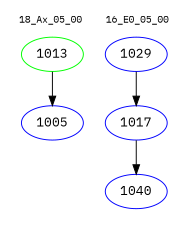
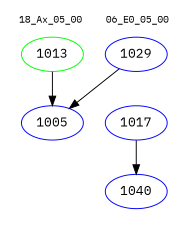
cluster "16_E0_05_00": label "16_E0_05_00" -> "06_E0_05_00"
edge "1029" -> "1017": now "1029" -> "1005"
